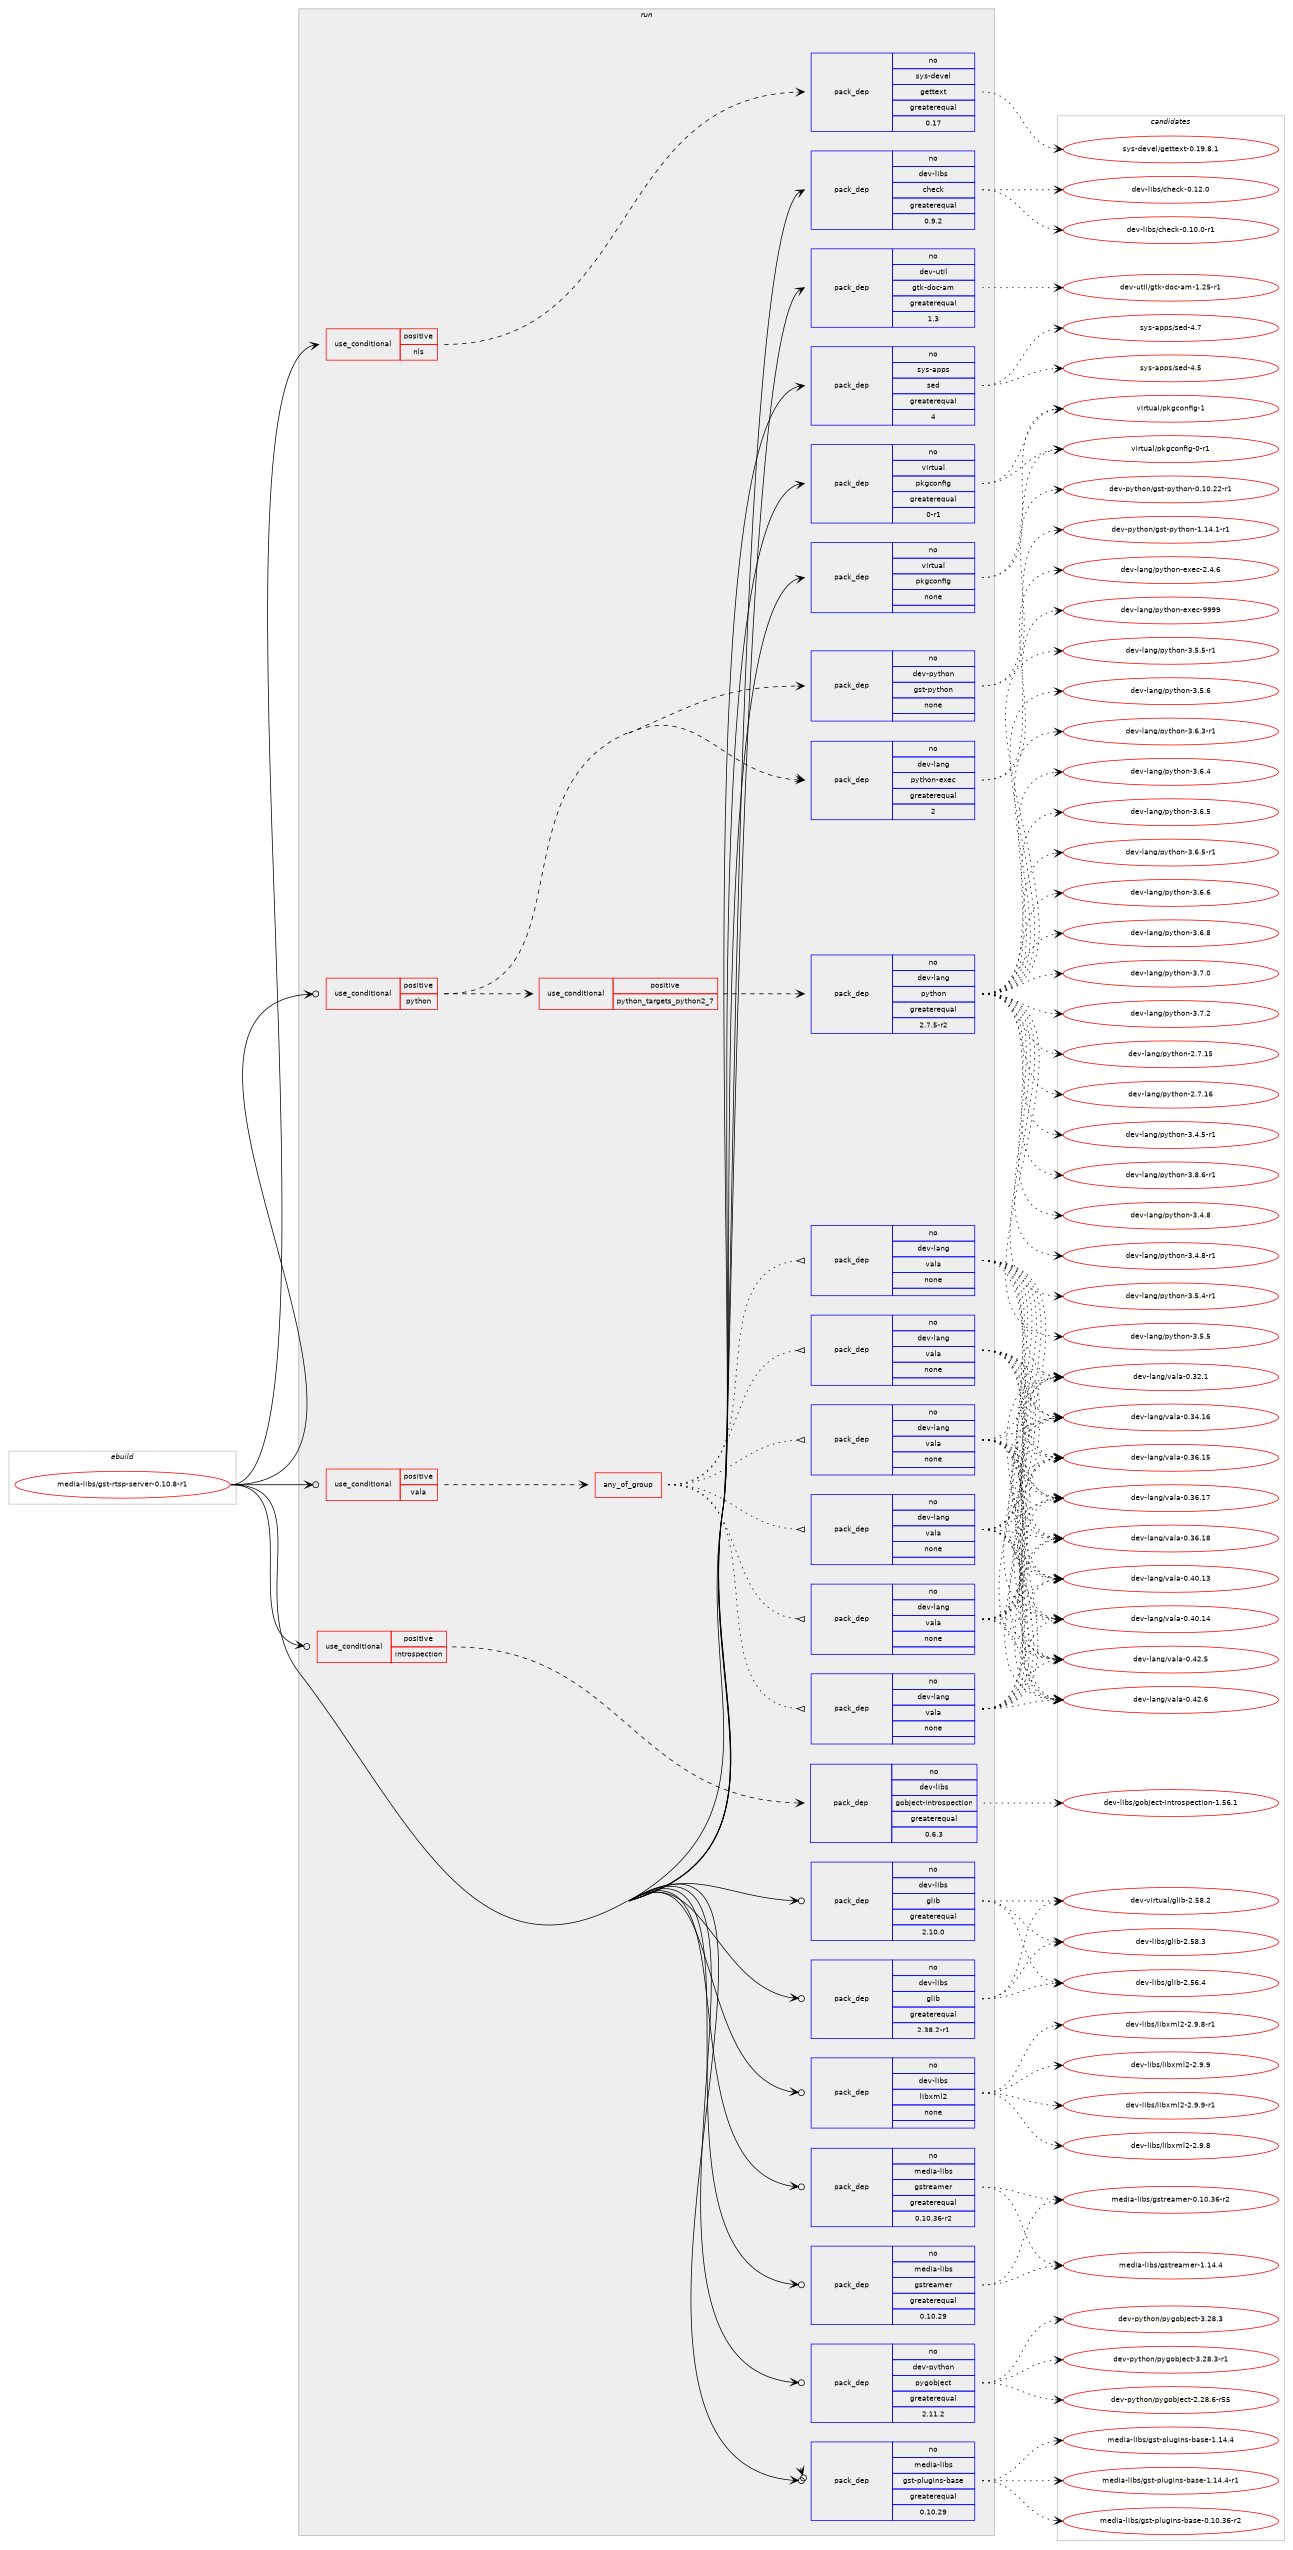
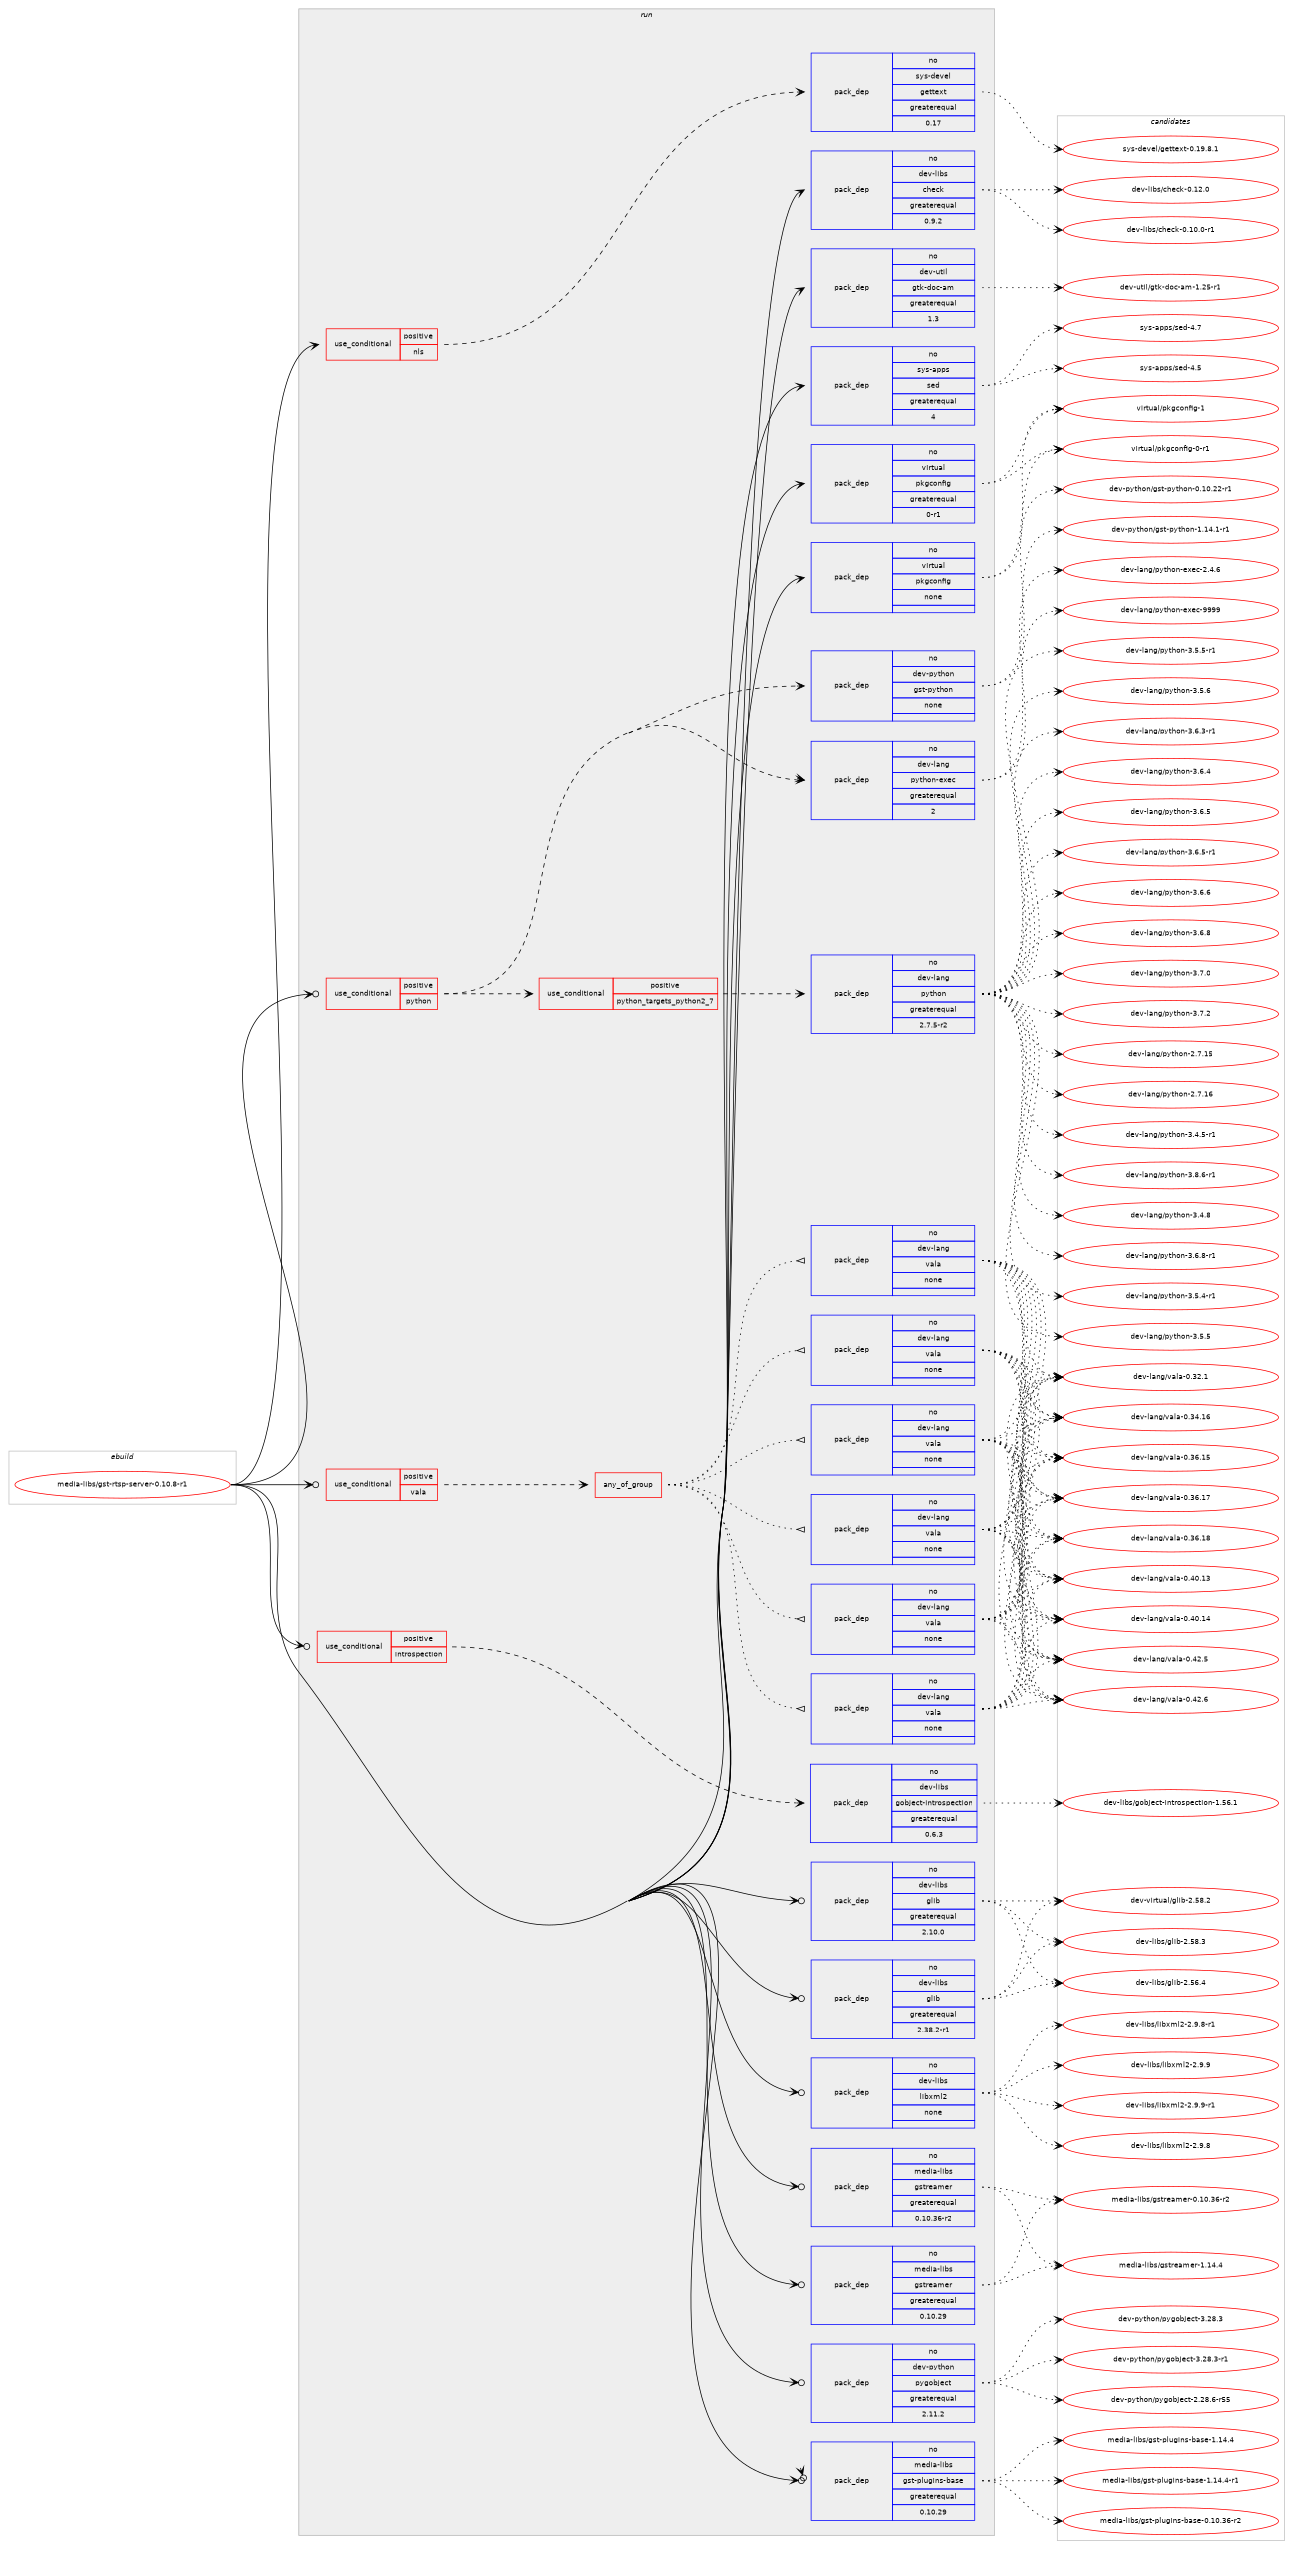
node "dev-lang/python-3.4.8-r1": label "dev-lang/python-3.4.8-r1" -> "dev-lang/python-3.6.8-r1"
